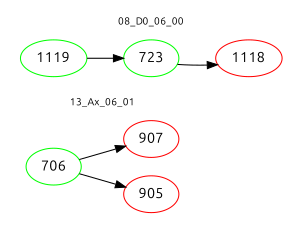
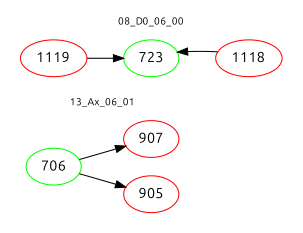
node "1119": color green -> red
edge "723" -> "1118": reversed
